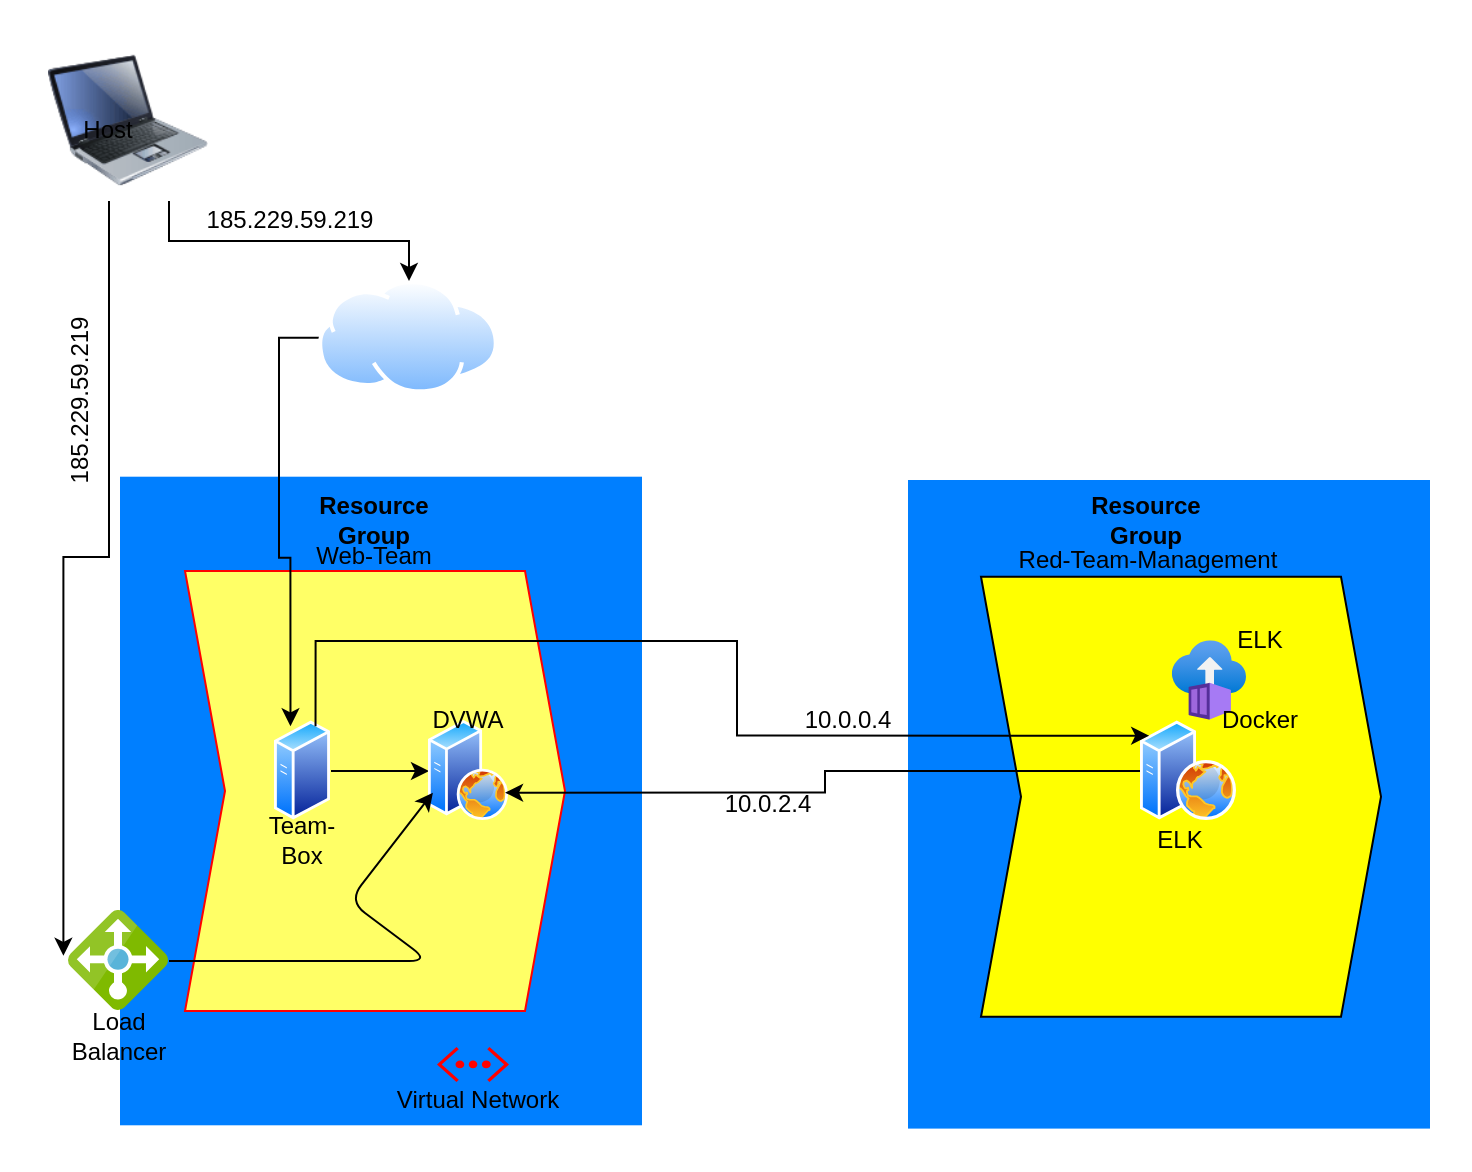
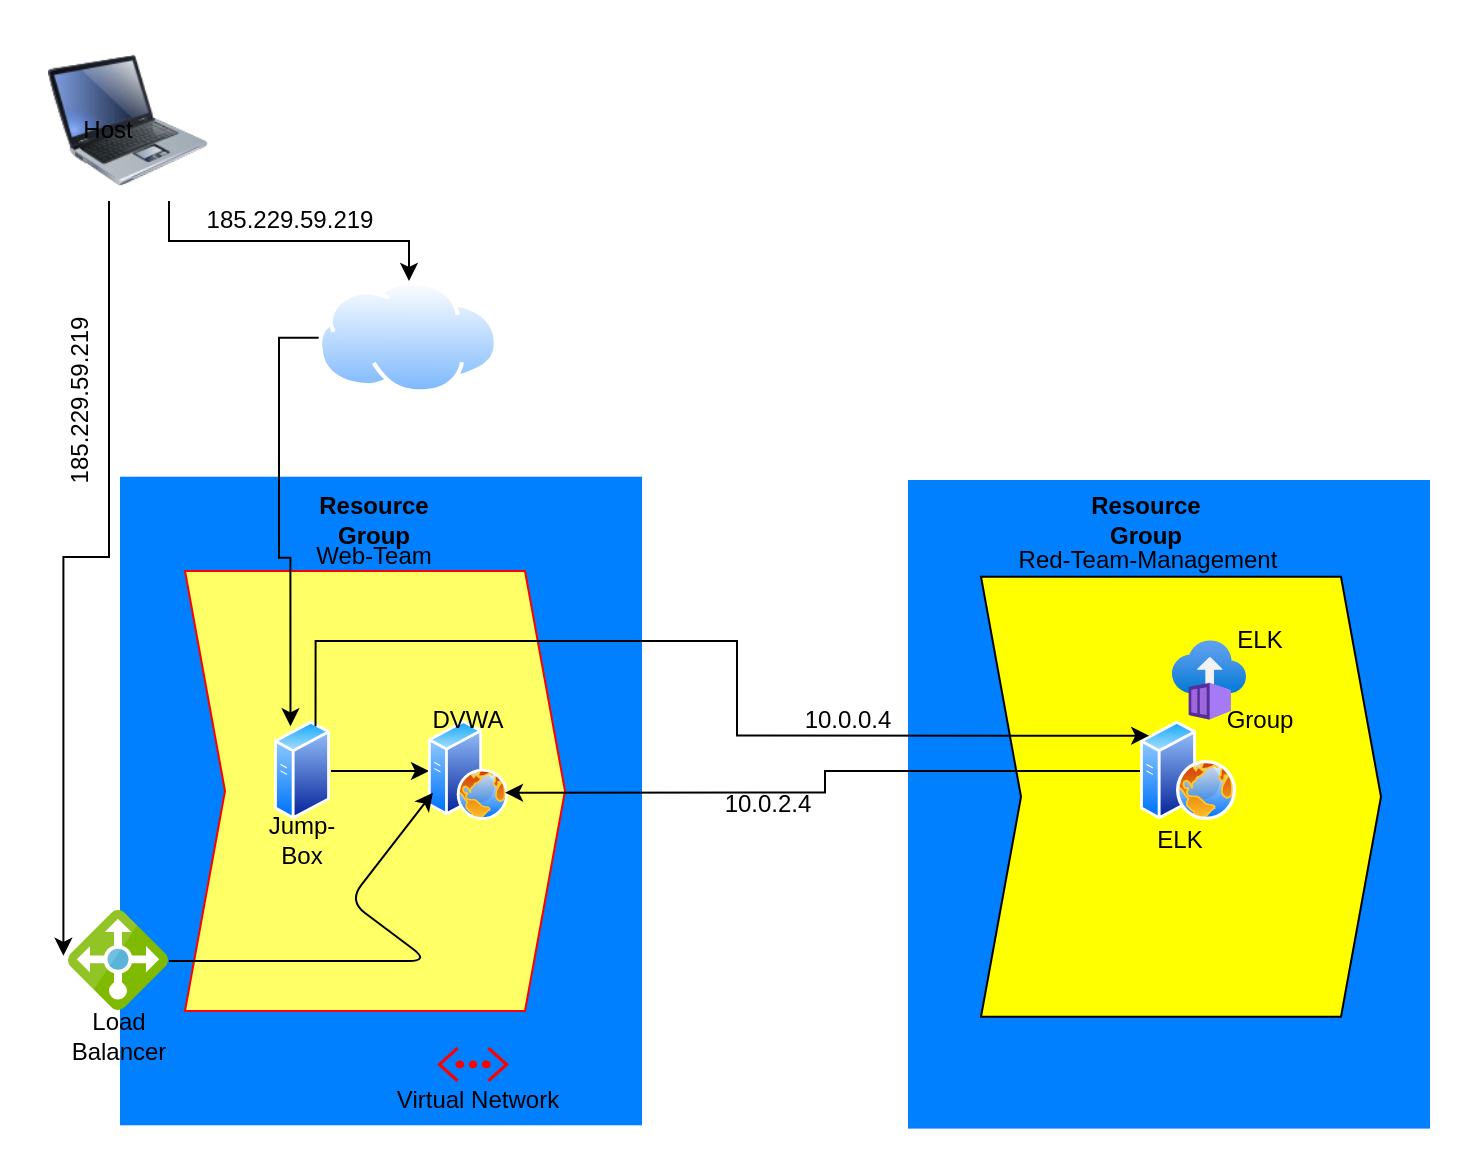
node "Docker": label "Docker" -> "Group"
node "Team-Box": label "Team-Box" -> "Jump-Box"
